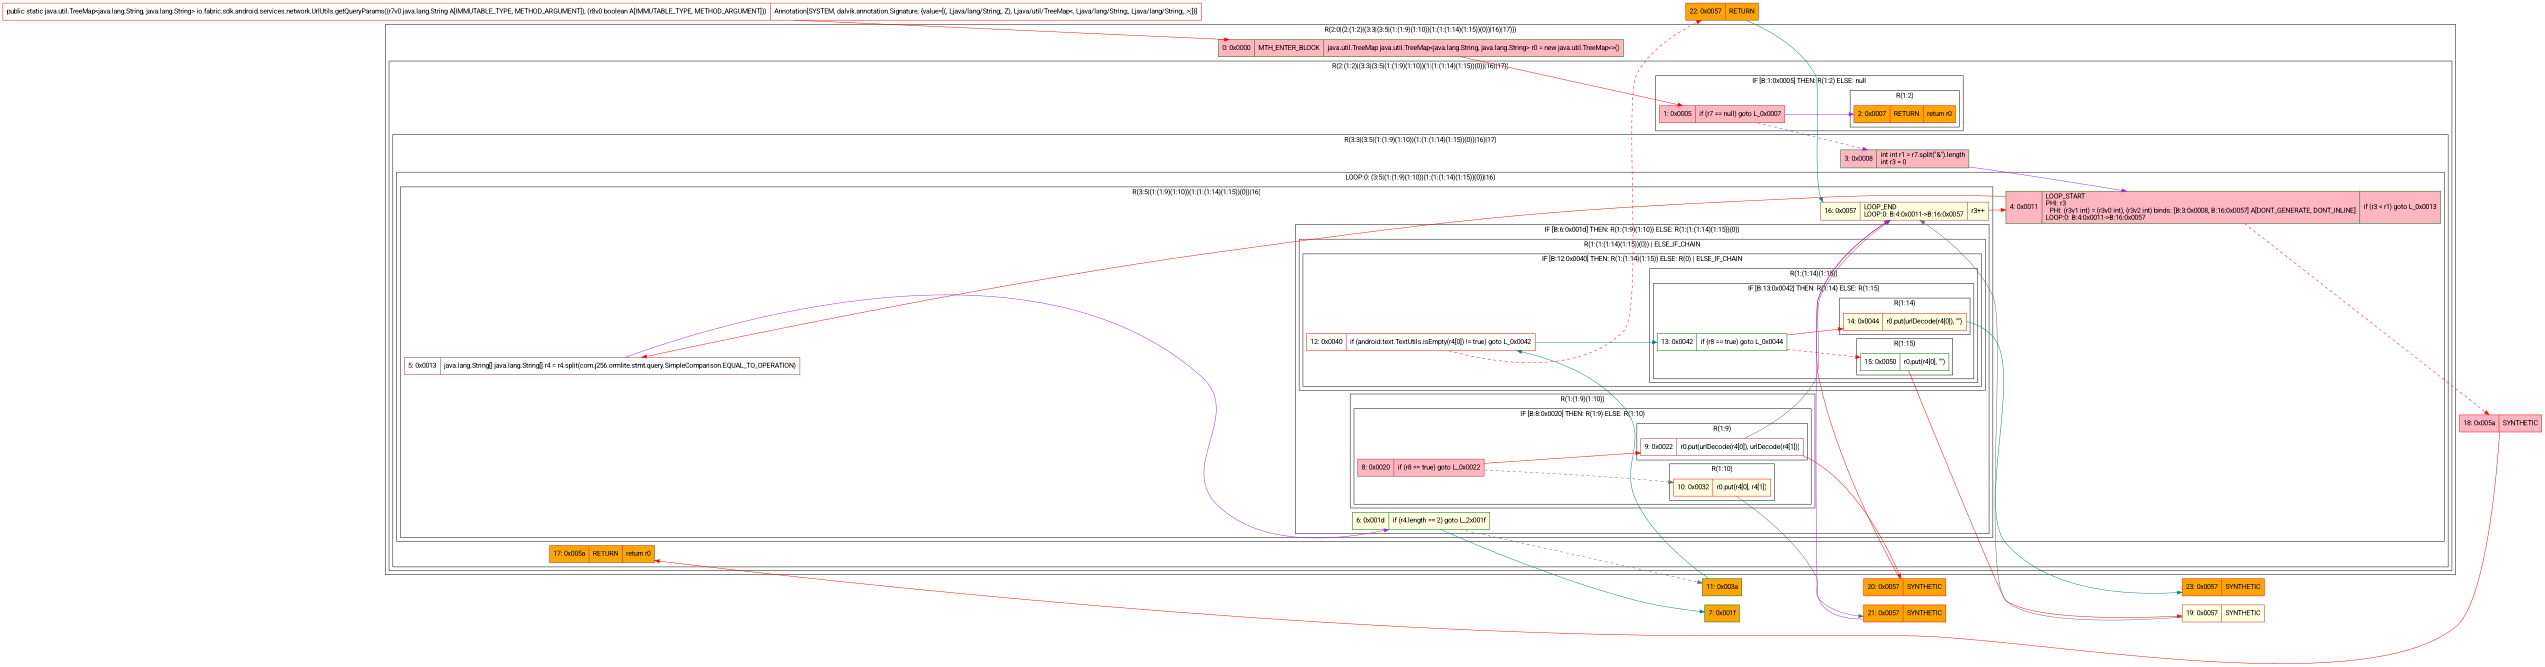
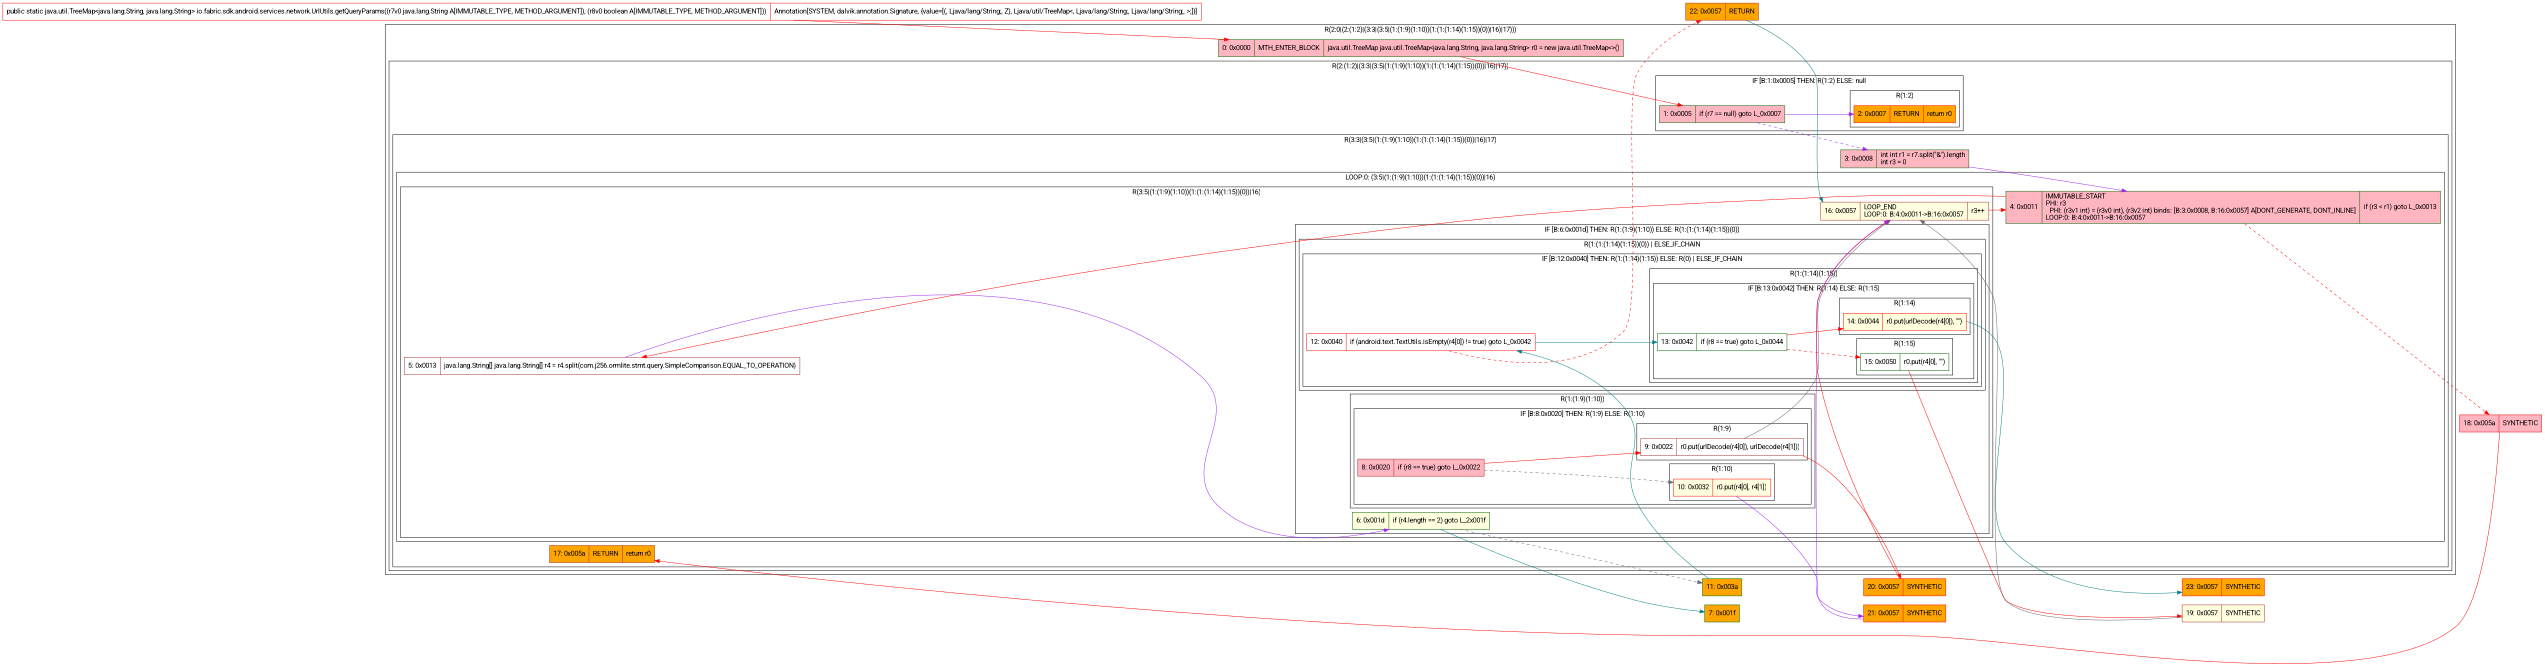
node "1: 0x0005": color brown -> darkgreen
node "4: 0x0011": text "LOOP_START" -> "IMMUTABLE_START"
edge "10: 0x0032" -> "21: 0x0057": color gray40 -> purple
